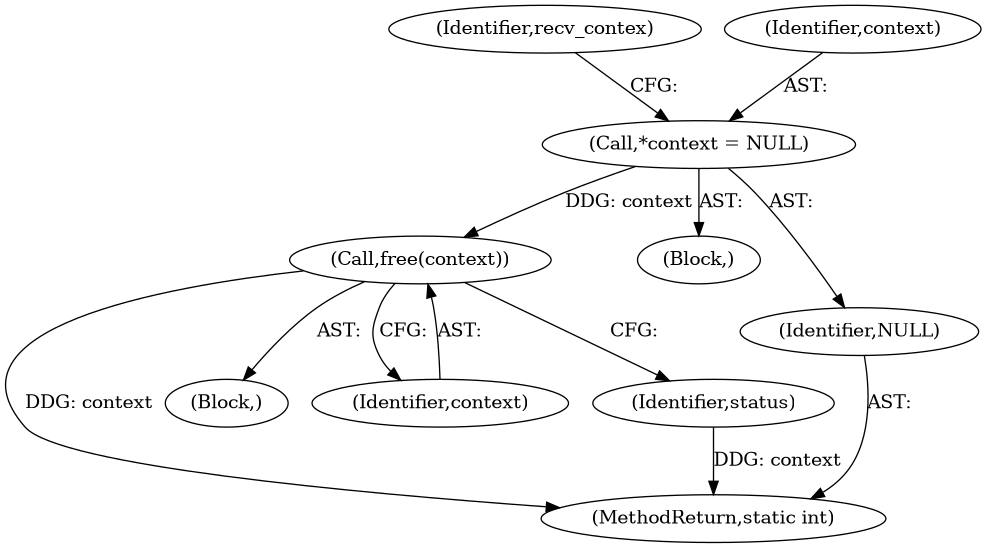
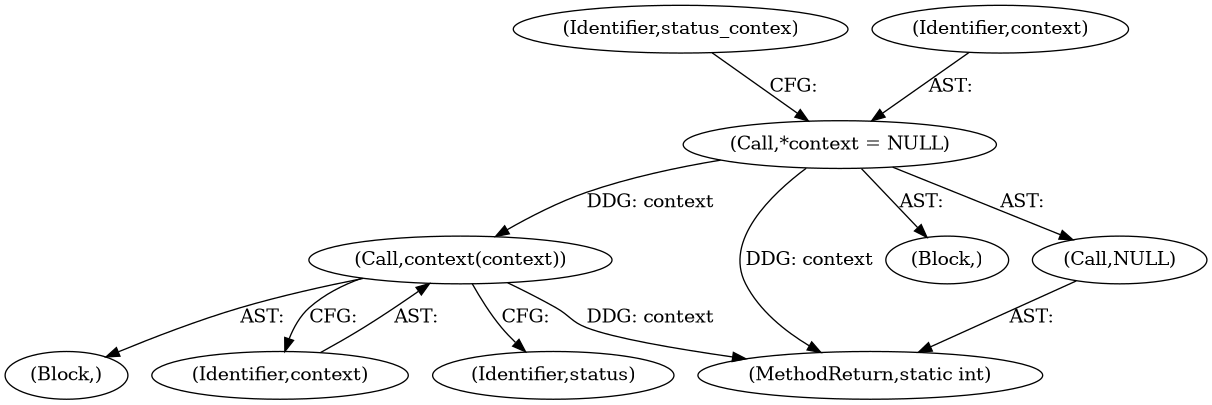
node "(Identifier,recv_contex)": label "(Identifier,recv_contex)" -> "(Identifier,status_contex)"
node "(Call,free(context))": label "(Call,free(context))" -> "(Call,context(context))"
node "(Identifier,NULL)": label "(Identifier,NULL)" -> "(Call,NULL)"
edge "(Identifier,status)" -> "(MethodReturn,static int)": now "(Call,*context = NULL)" -> "(MethodReturn,static int)"
